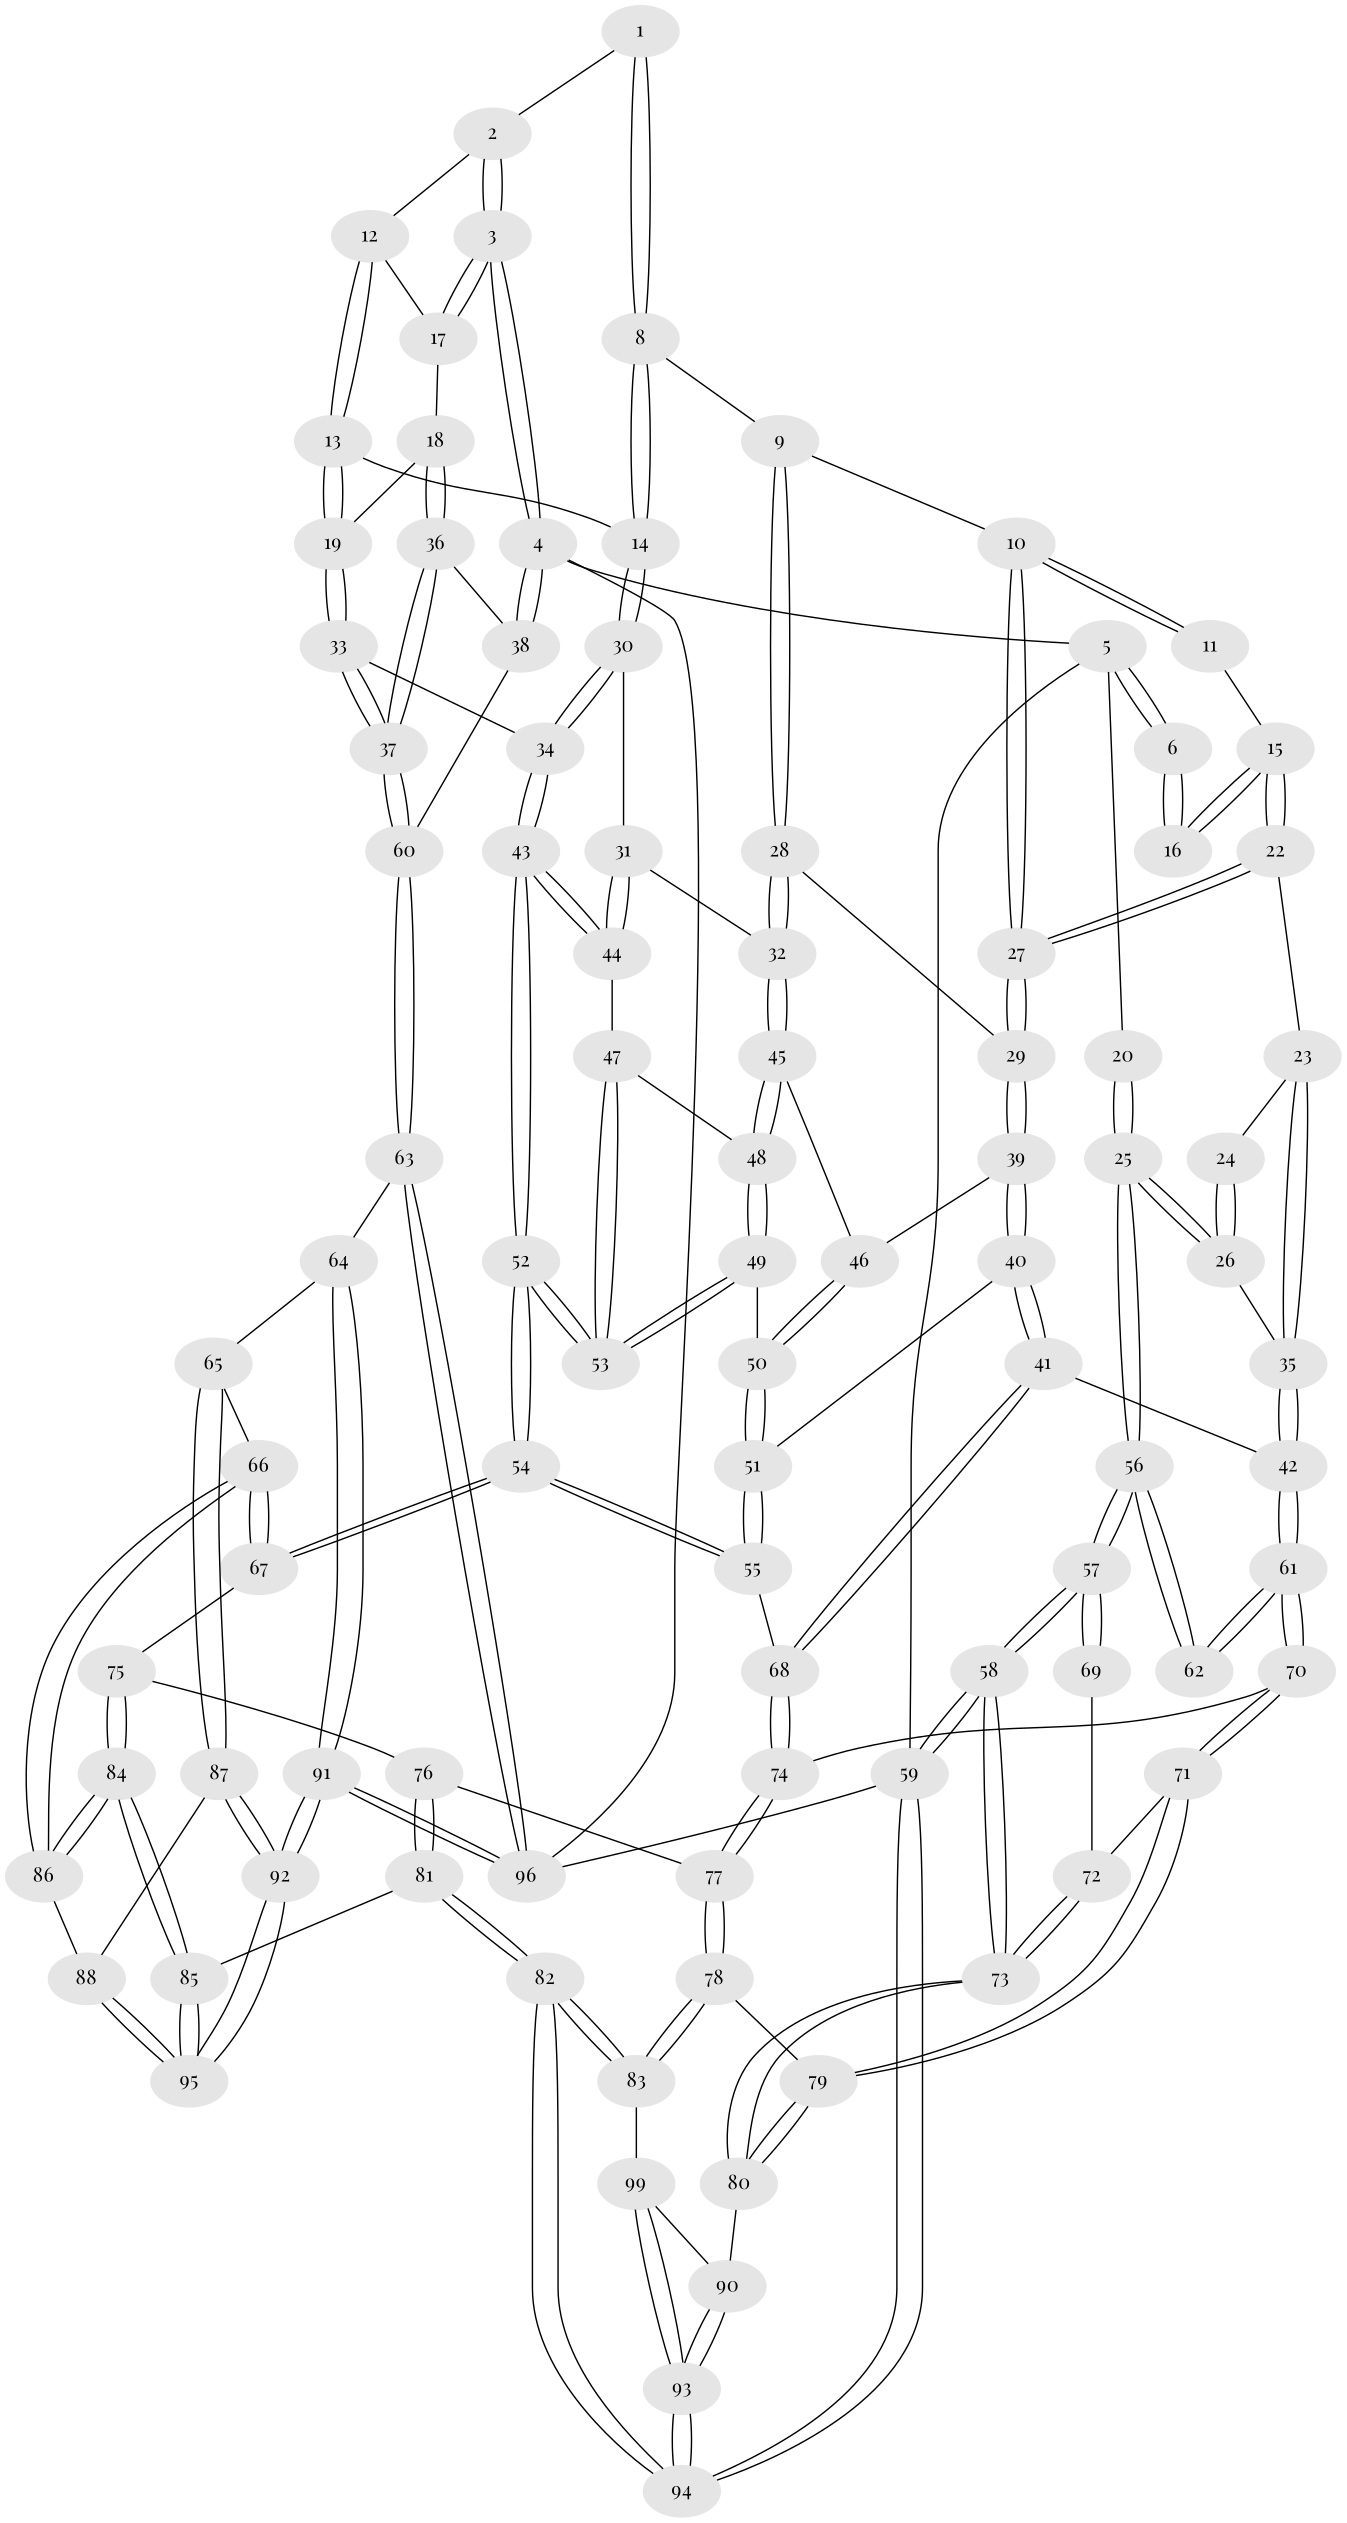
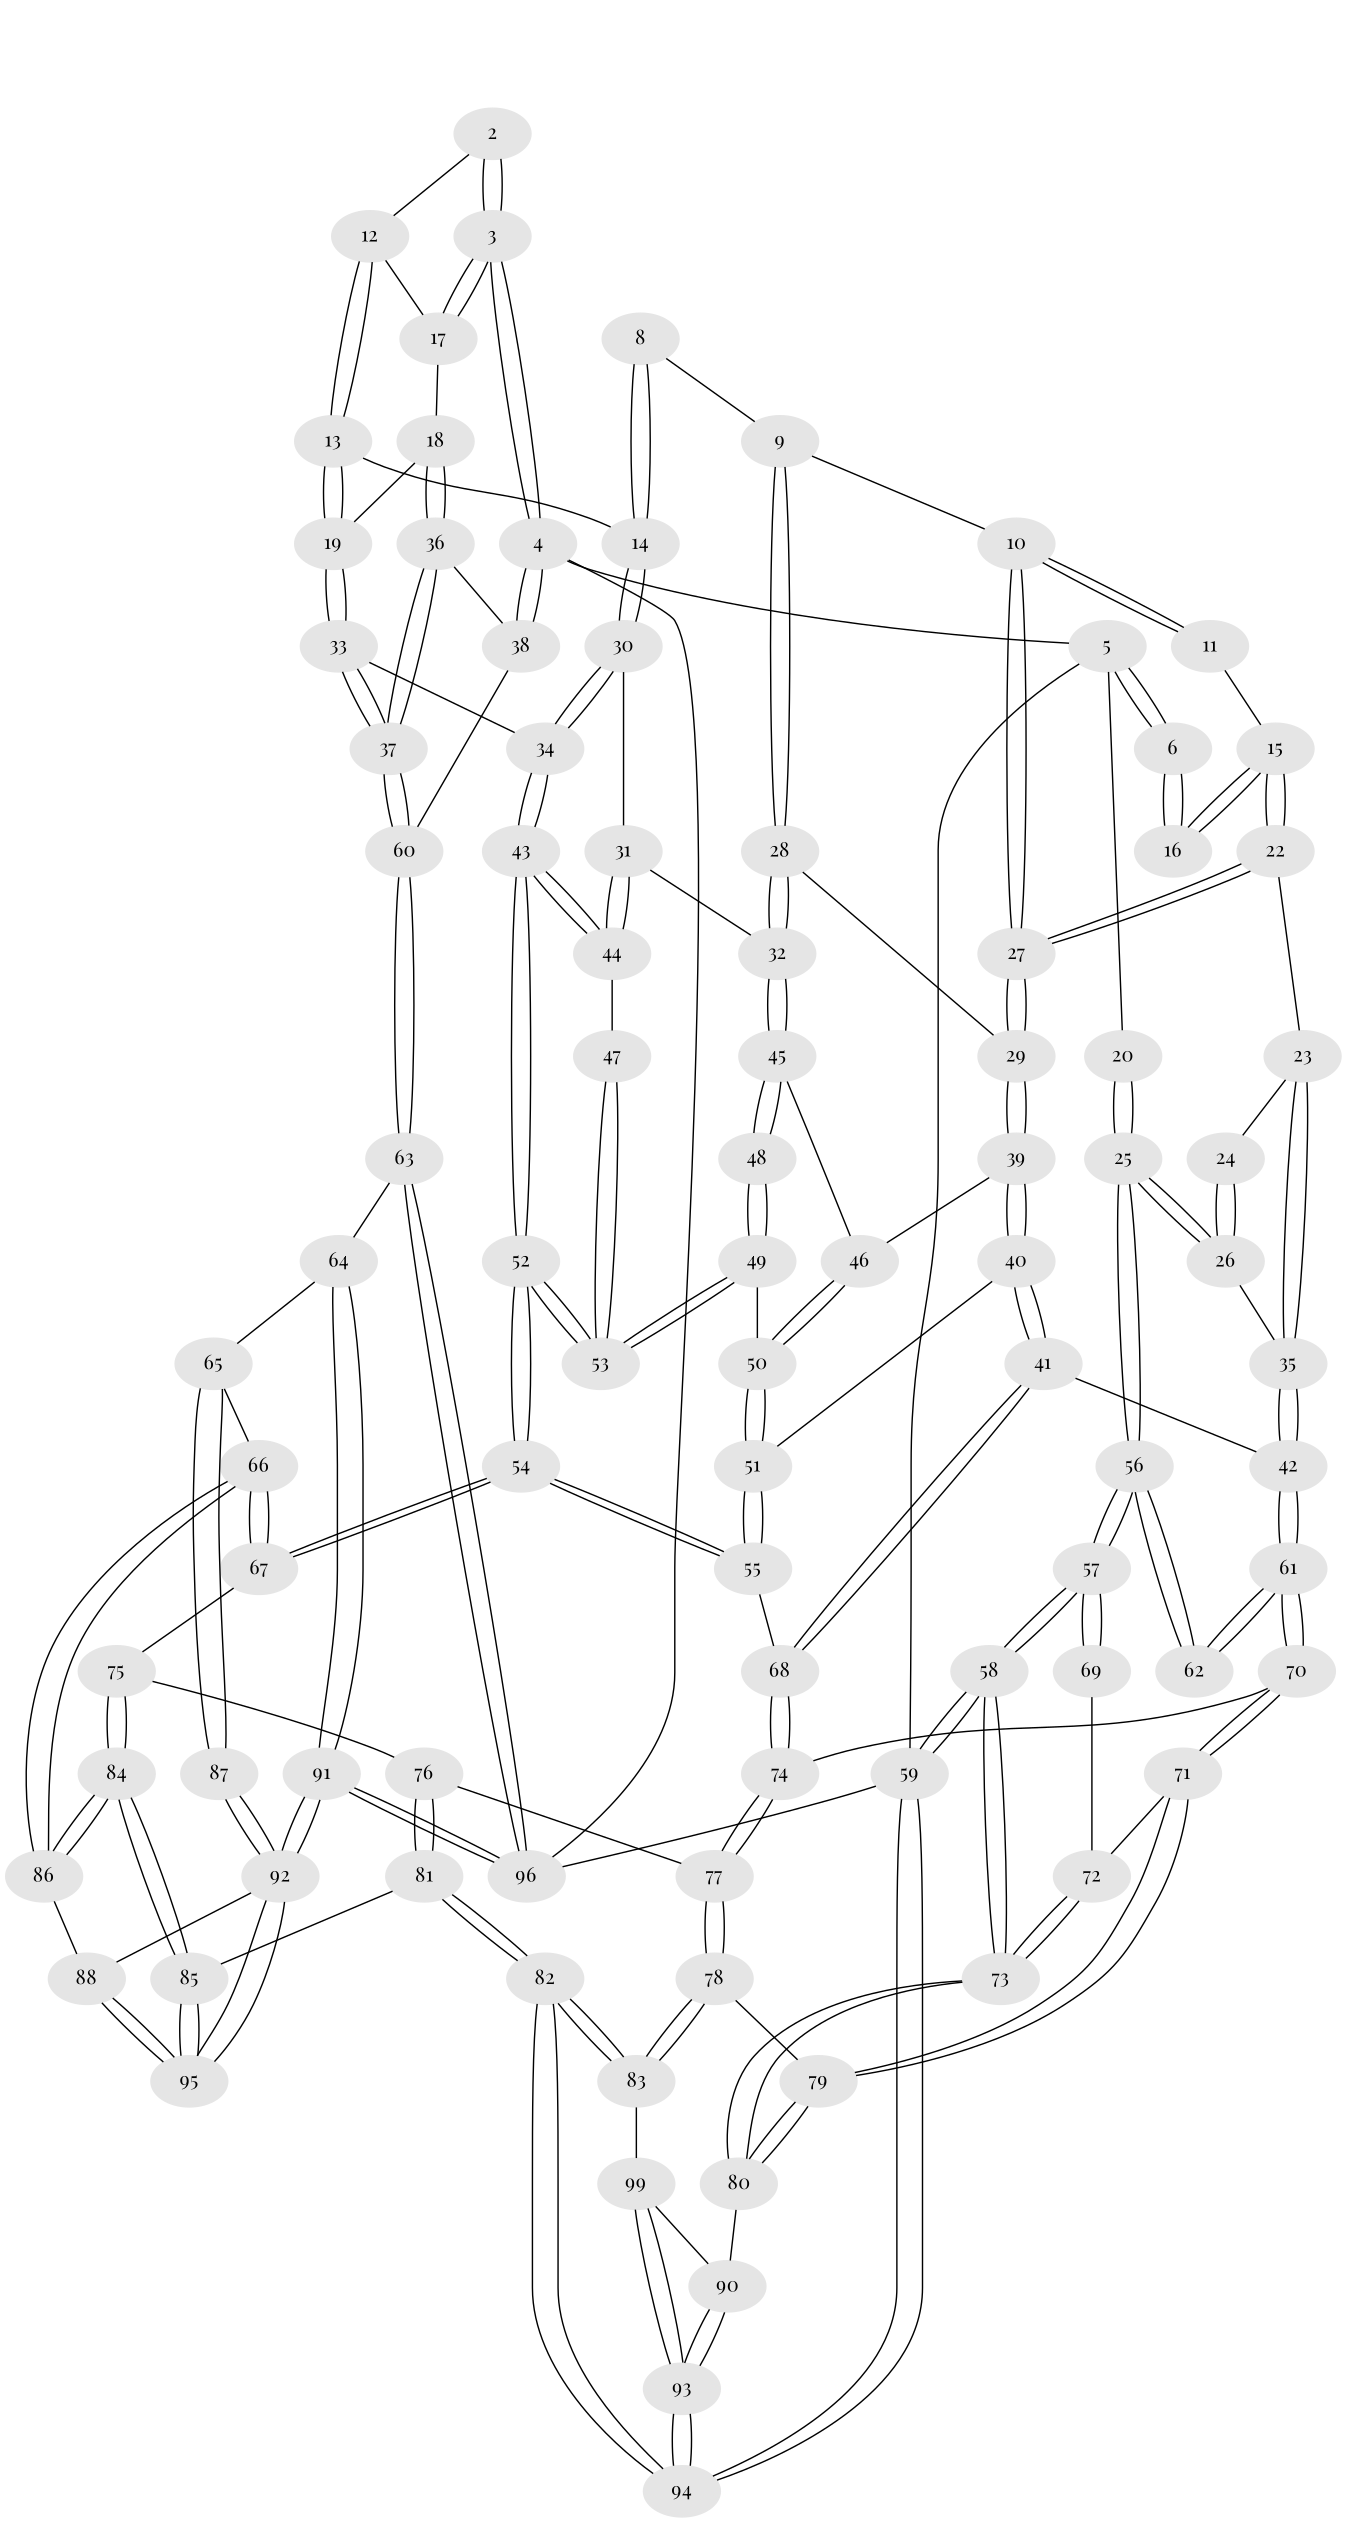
node "1": removed
edge "47" -- "48": removed
edge "87" -- "88": now "92" -- "88"
